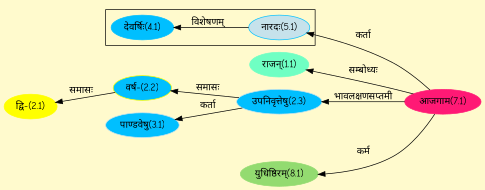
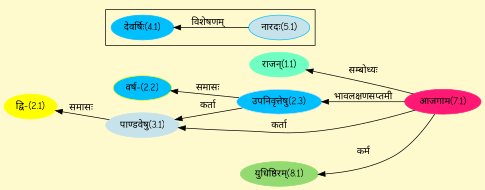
edge "आजगाम(7.1)" -> "नारदः(5.1)": now "आजगाम(7.1)" -> "पाण्डवेषु(3.1)"
edge "वर्ष-(2.2)" -> "द्वि-(2.1)": now "पाण्डवेषु(3.1)" -> "द्वि-(2.1)"
node "पाण्डवेषु(3.1)": fillcolor #00bfff -> #c6e2eb
